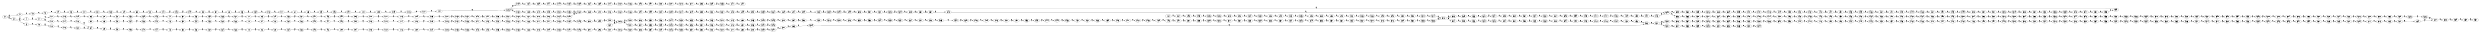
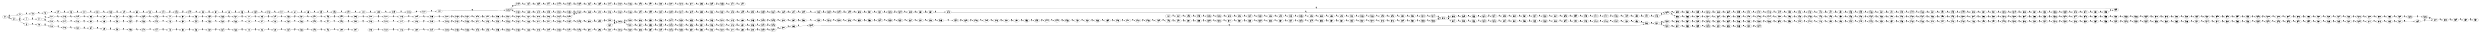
edge "S18" -> "S24": now "S18" -> "S22"
edge "S104" -> "S108": removed, label "G"
